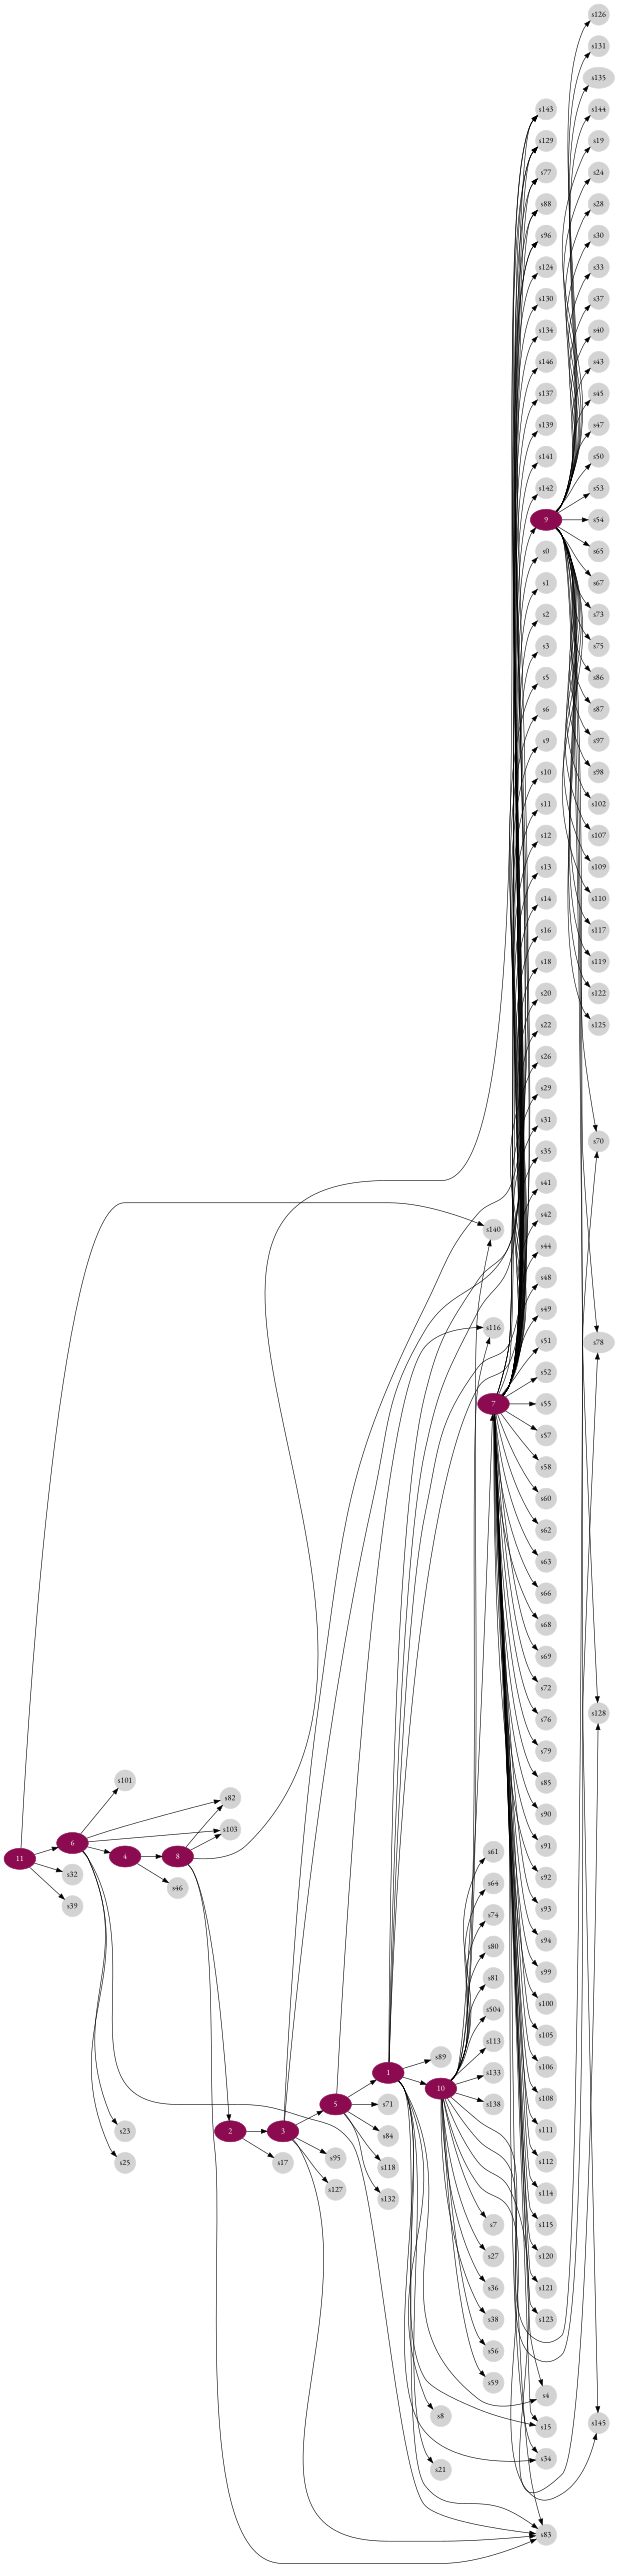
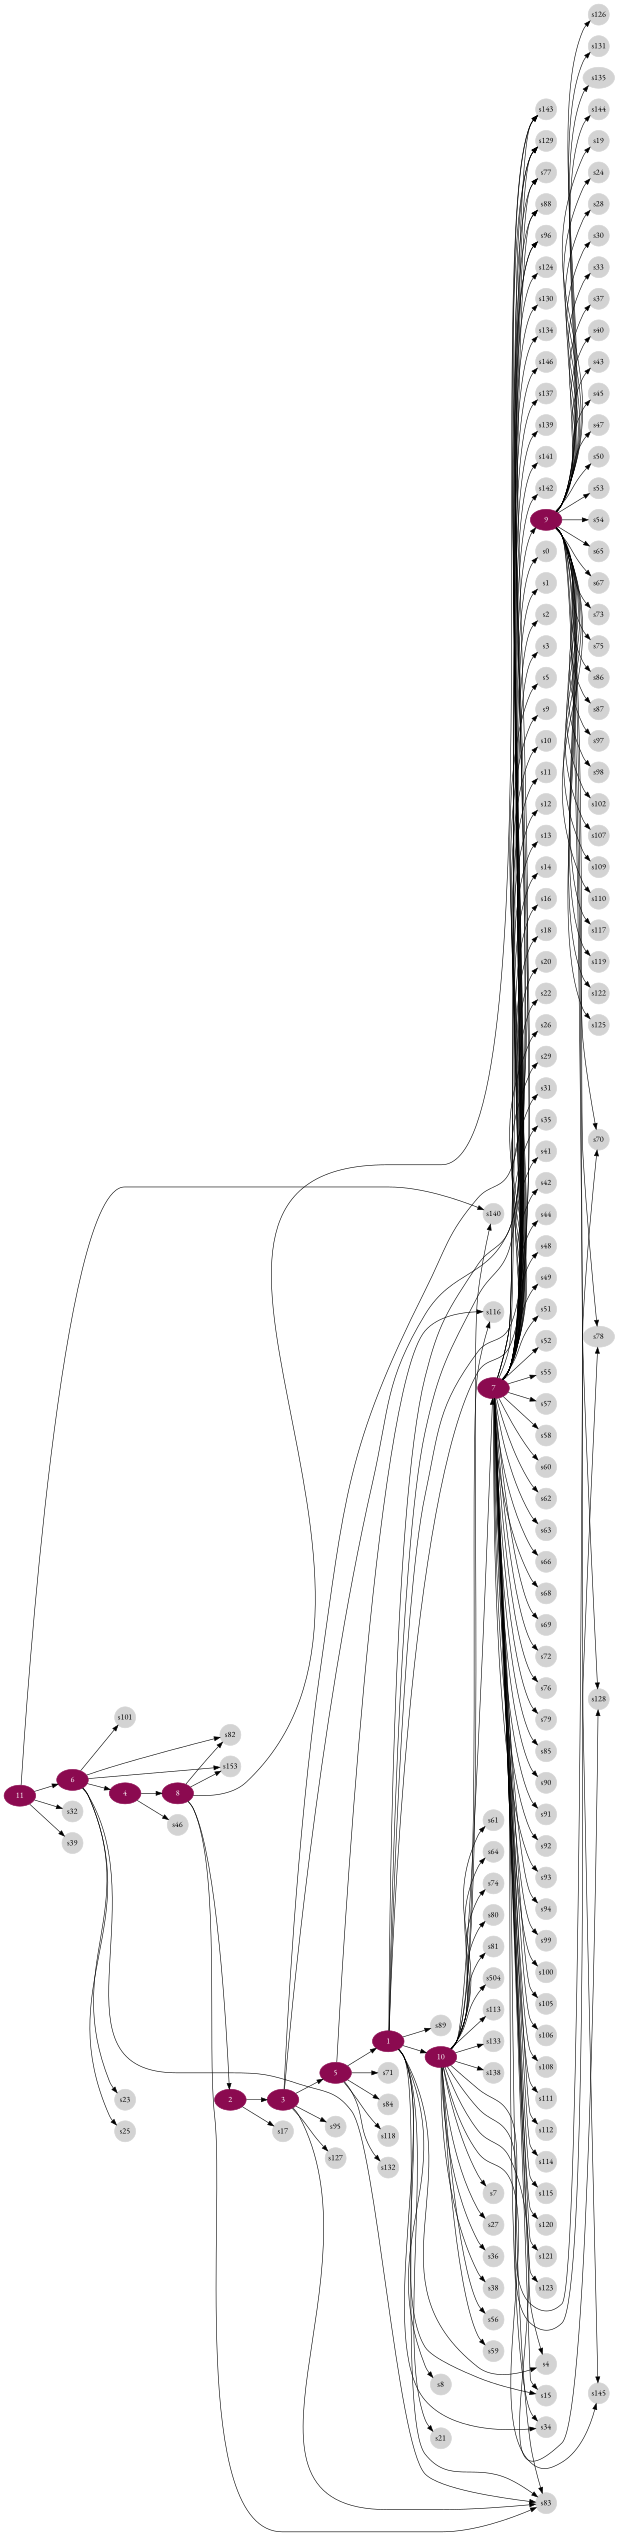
node "s6": removed
node "s103": label "s103" -> "s153"
